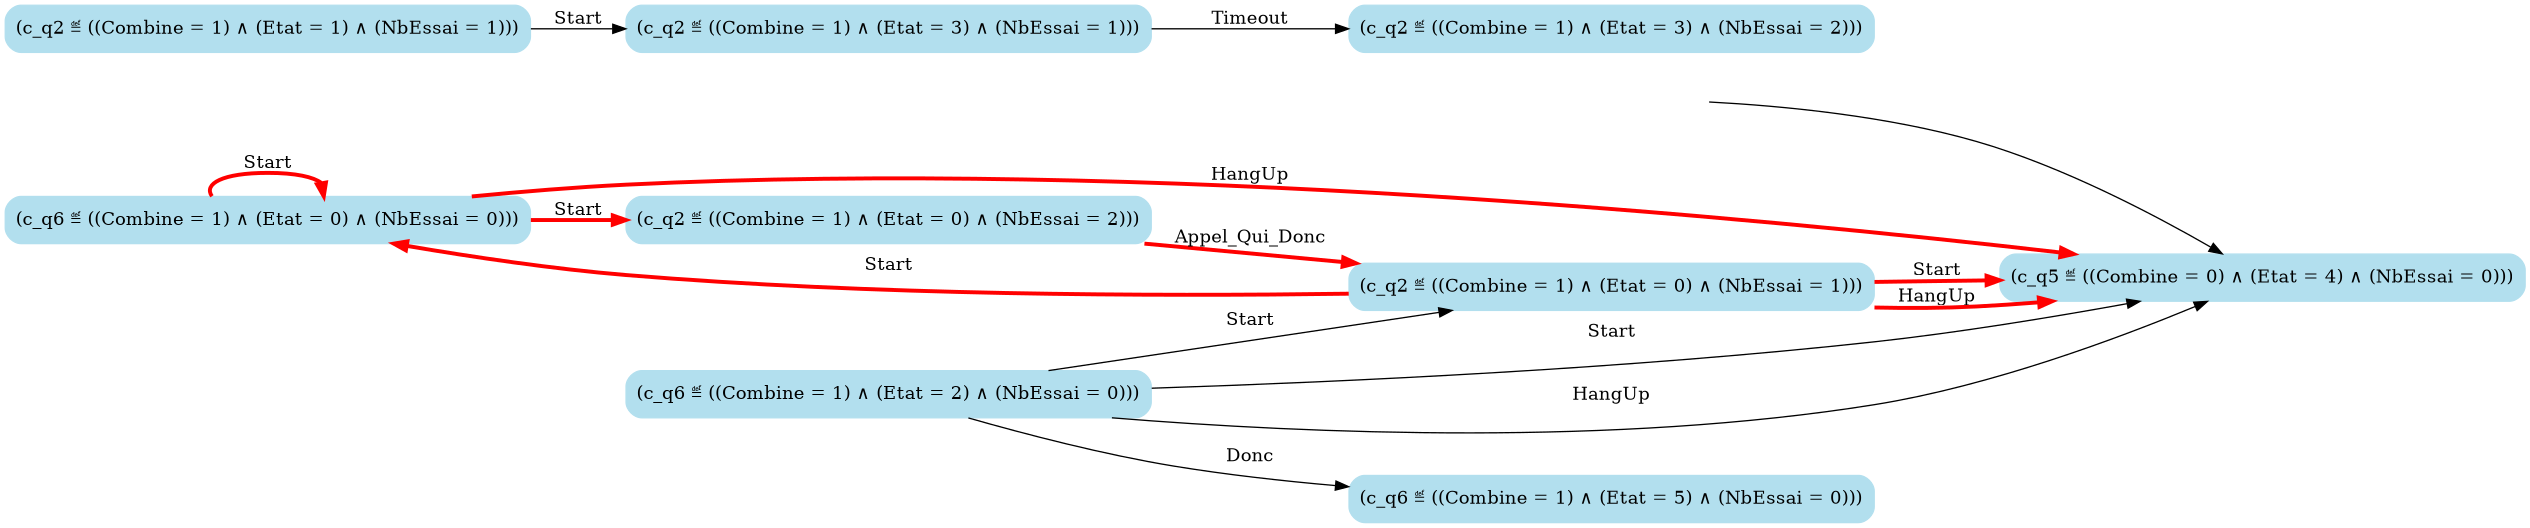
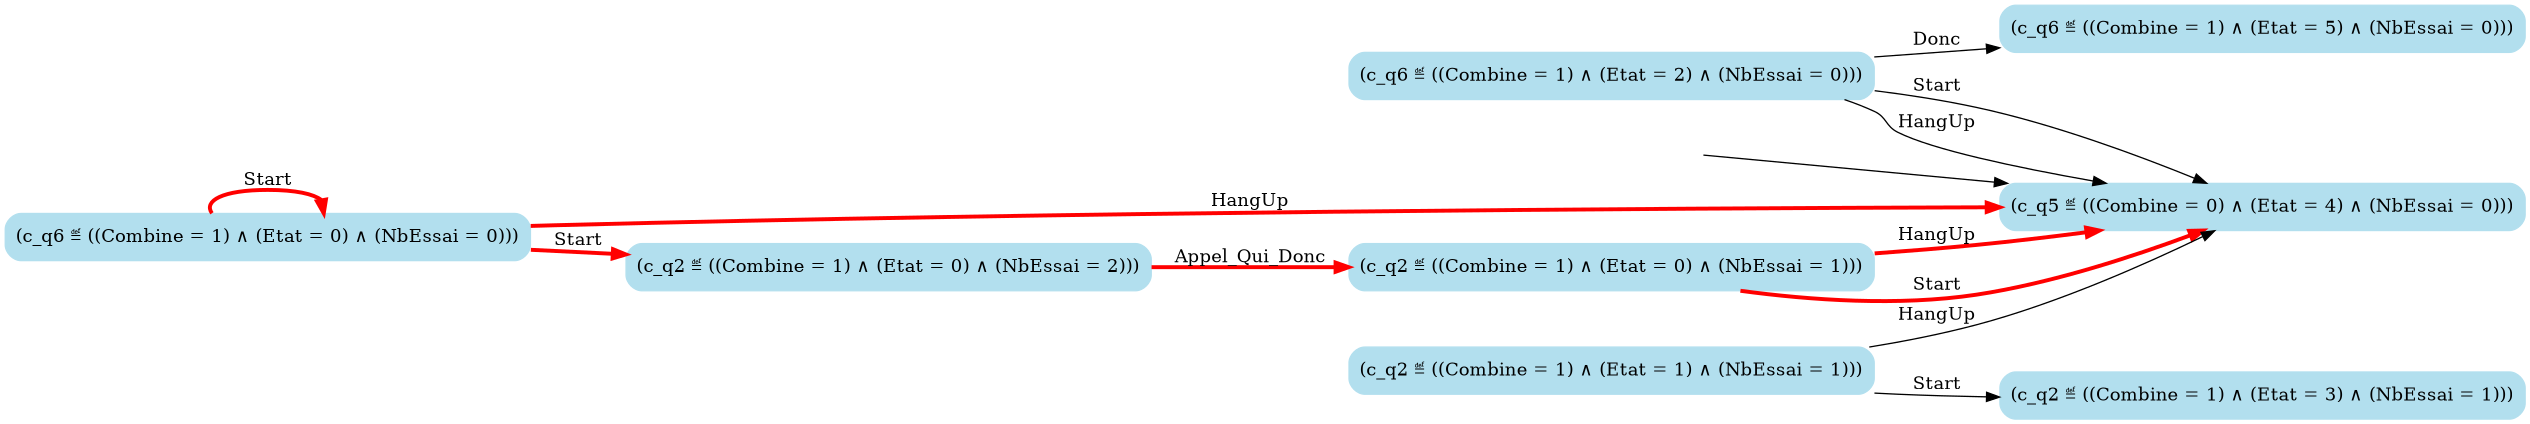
node "(c_q2 ≝ ((Combine = 1) ∧ (Etat = 3) ∧ (NbEssai = 2)))": removed
edge "(c_q2 ≝ ((Combine = 1) ∧ (Etat = 0) ∧ (NbEssai = 1)))" -> "(c_q6 ≝ ((Combine = 1) ∧ (Etat = 0) ∧ (NbEssai = 0)))": removed, label "Start"
edge "(c_q2 ≝ ((Combine = 1) ∧ (Etat = 1) ∧ (NbEssai = 1)))" -> "(c_q5 ≝ ((Combine = 0) ∧ (Etat = 4) ∧ (NbEssai = 0)))": added, label "HangUp"
edge "(c_q6 ≝ ((Combine = 1) ∧ (Etat = 2) ∧ (NbEssai = 0)))" -> "(c_q2 ≝ ((Combine = 1) ∧ (Etat = 0) ∧ (NbEssai = 1)))": removed, label "Start"
